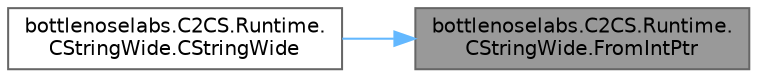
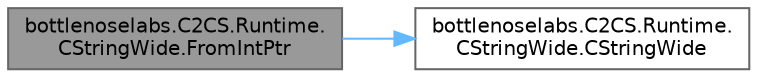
edge "bottlenoselabs.C2CS.Runtime. CStringWide.CStringWide" -> "bottlenoselabs.C2CS.Runtime. CStringWide.FromIntPtr": reversed
